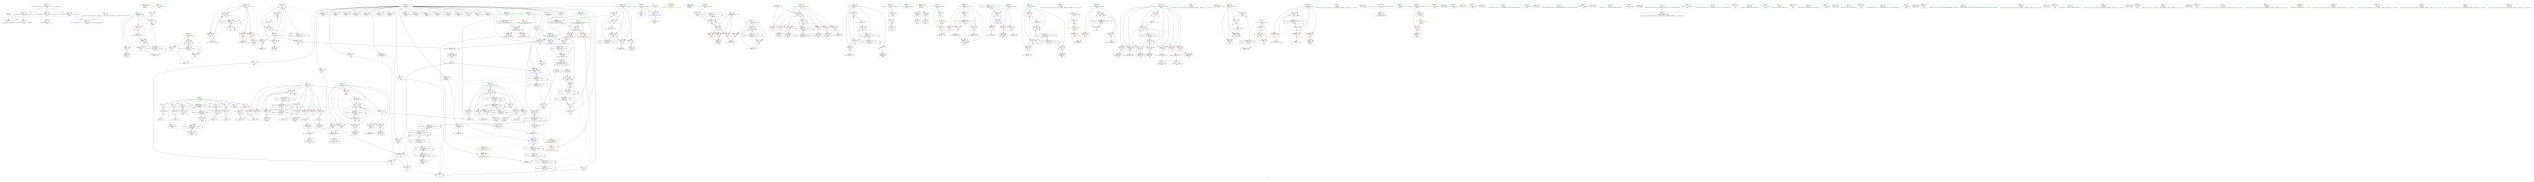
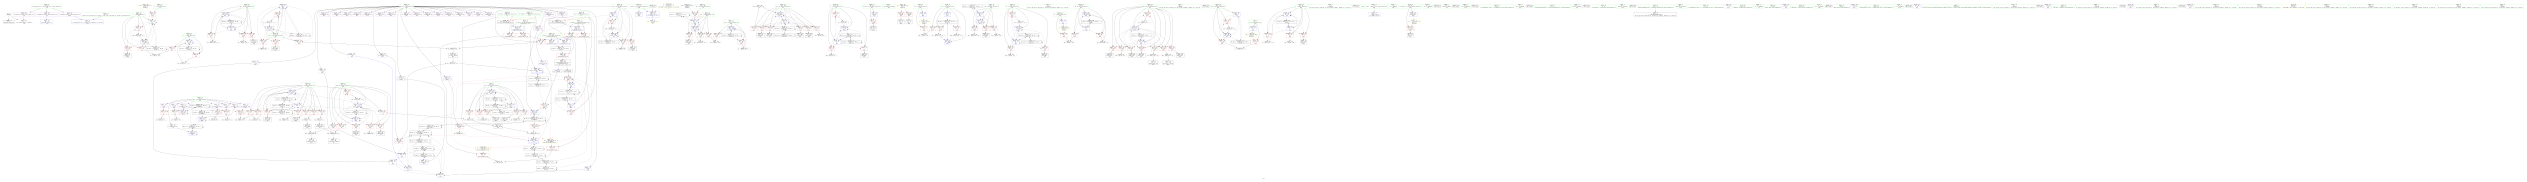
node "NodeID: 405": added
